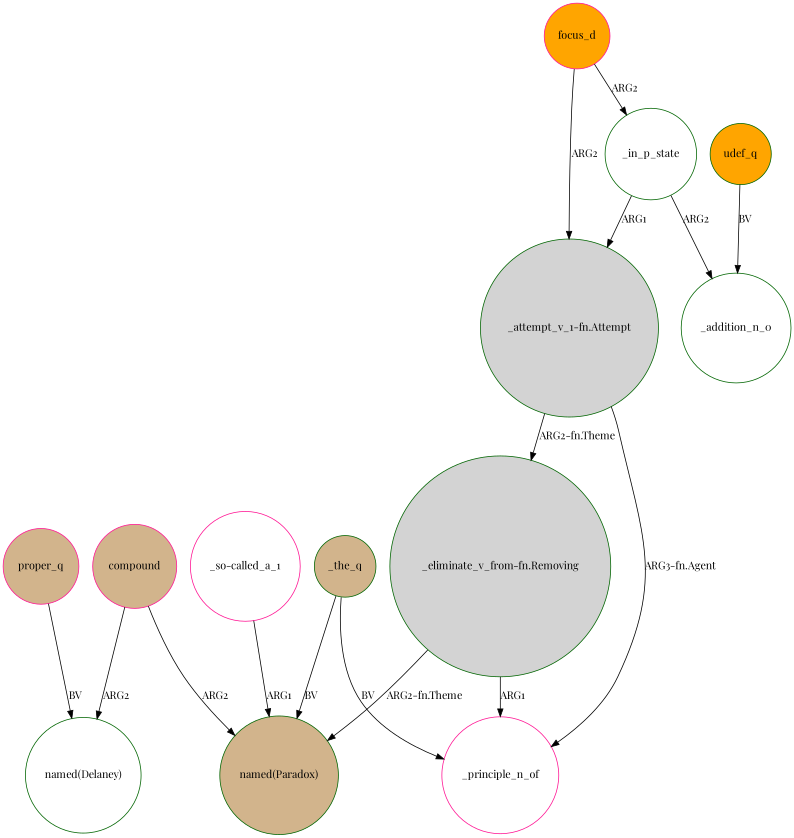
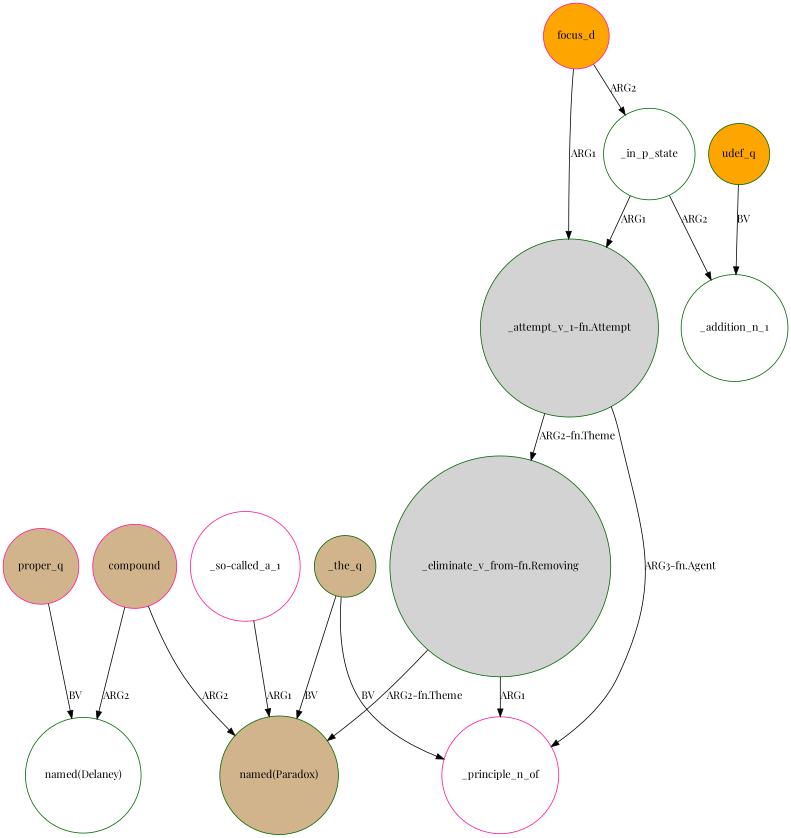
edge "focus_d" -> "_attempt_v_1-fn.Attempt": label "ARG2" -> "ARG1"
node "_addition_n_0": label "_addition_n_0" -> "_addition_n_1"
